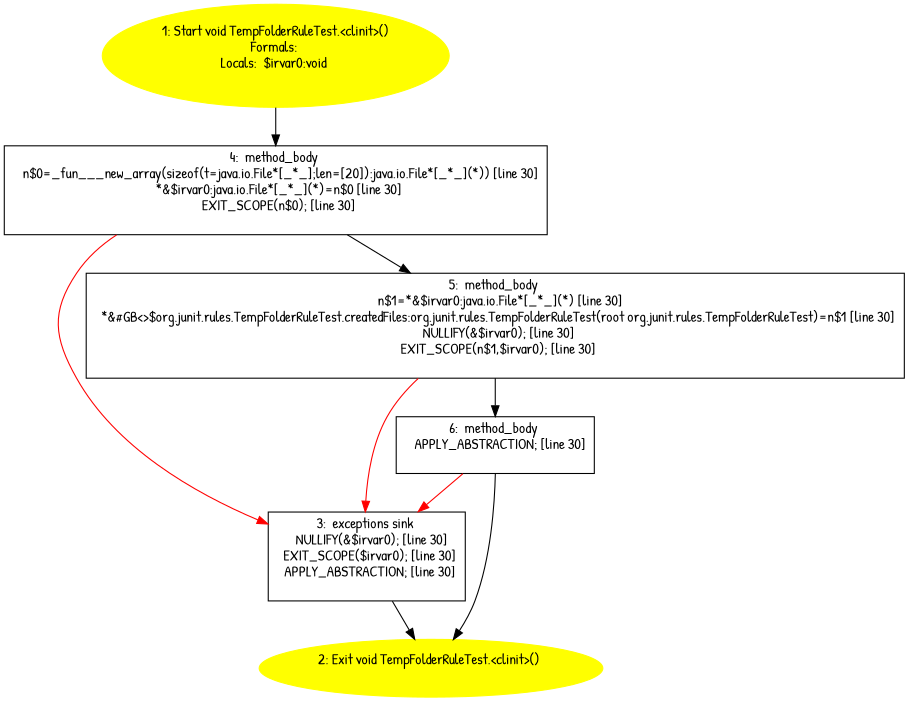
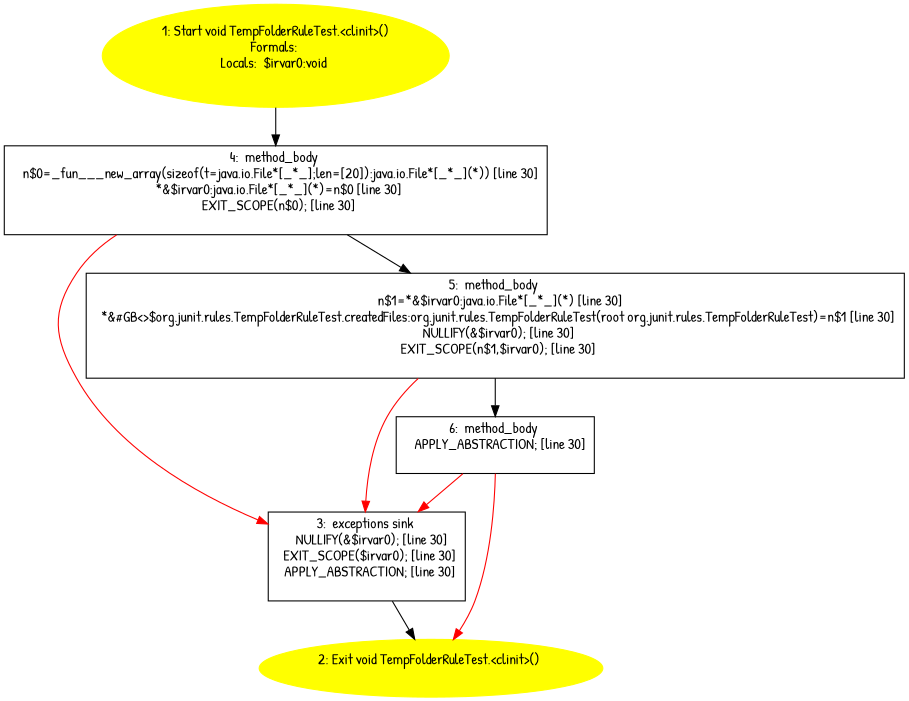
edge "6:  method_body APPLY_ABSTRACTION; [line 30]" -> "2: Exit void TempFolderRuleTest.<clinit>()": color black -> red
